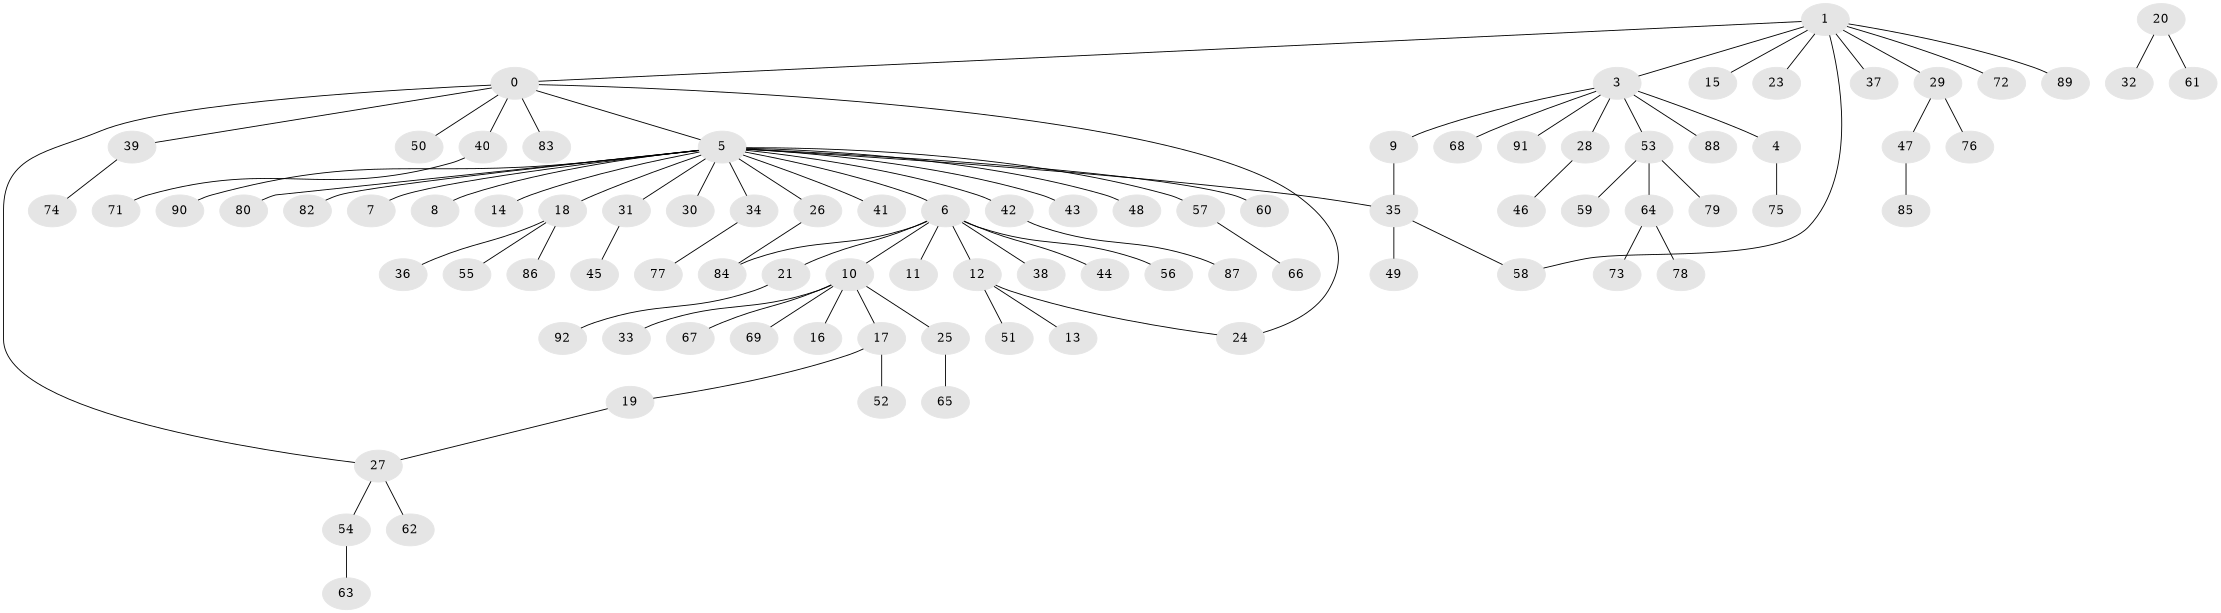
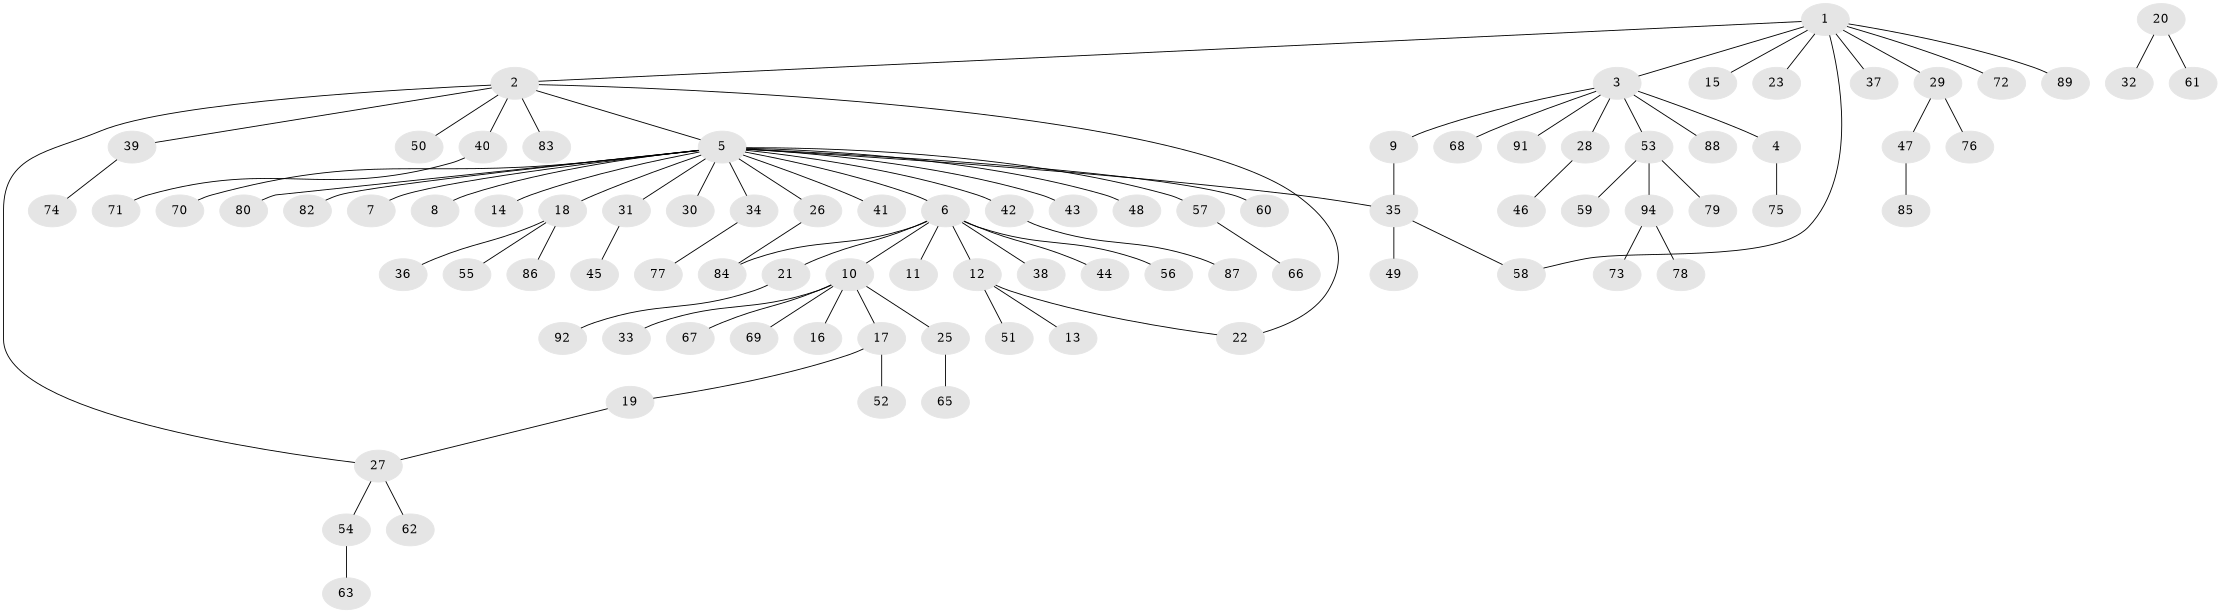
node "0": label "0" -> "2"
node "90": label "90" -> "70"
node "64": label "64" -> "94"
node "24": label "24" -> "22"
